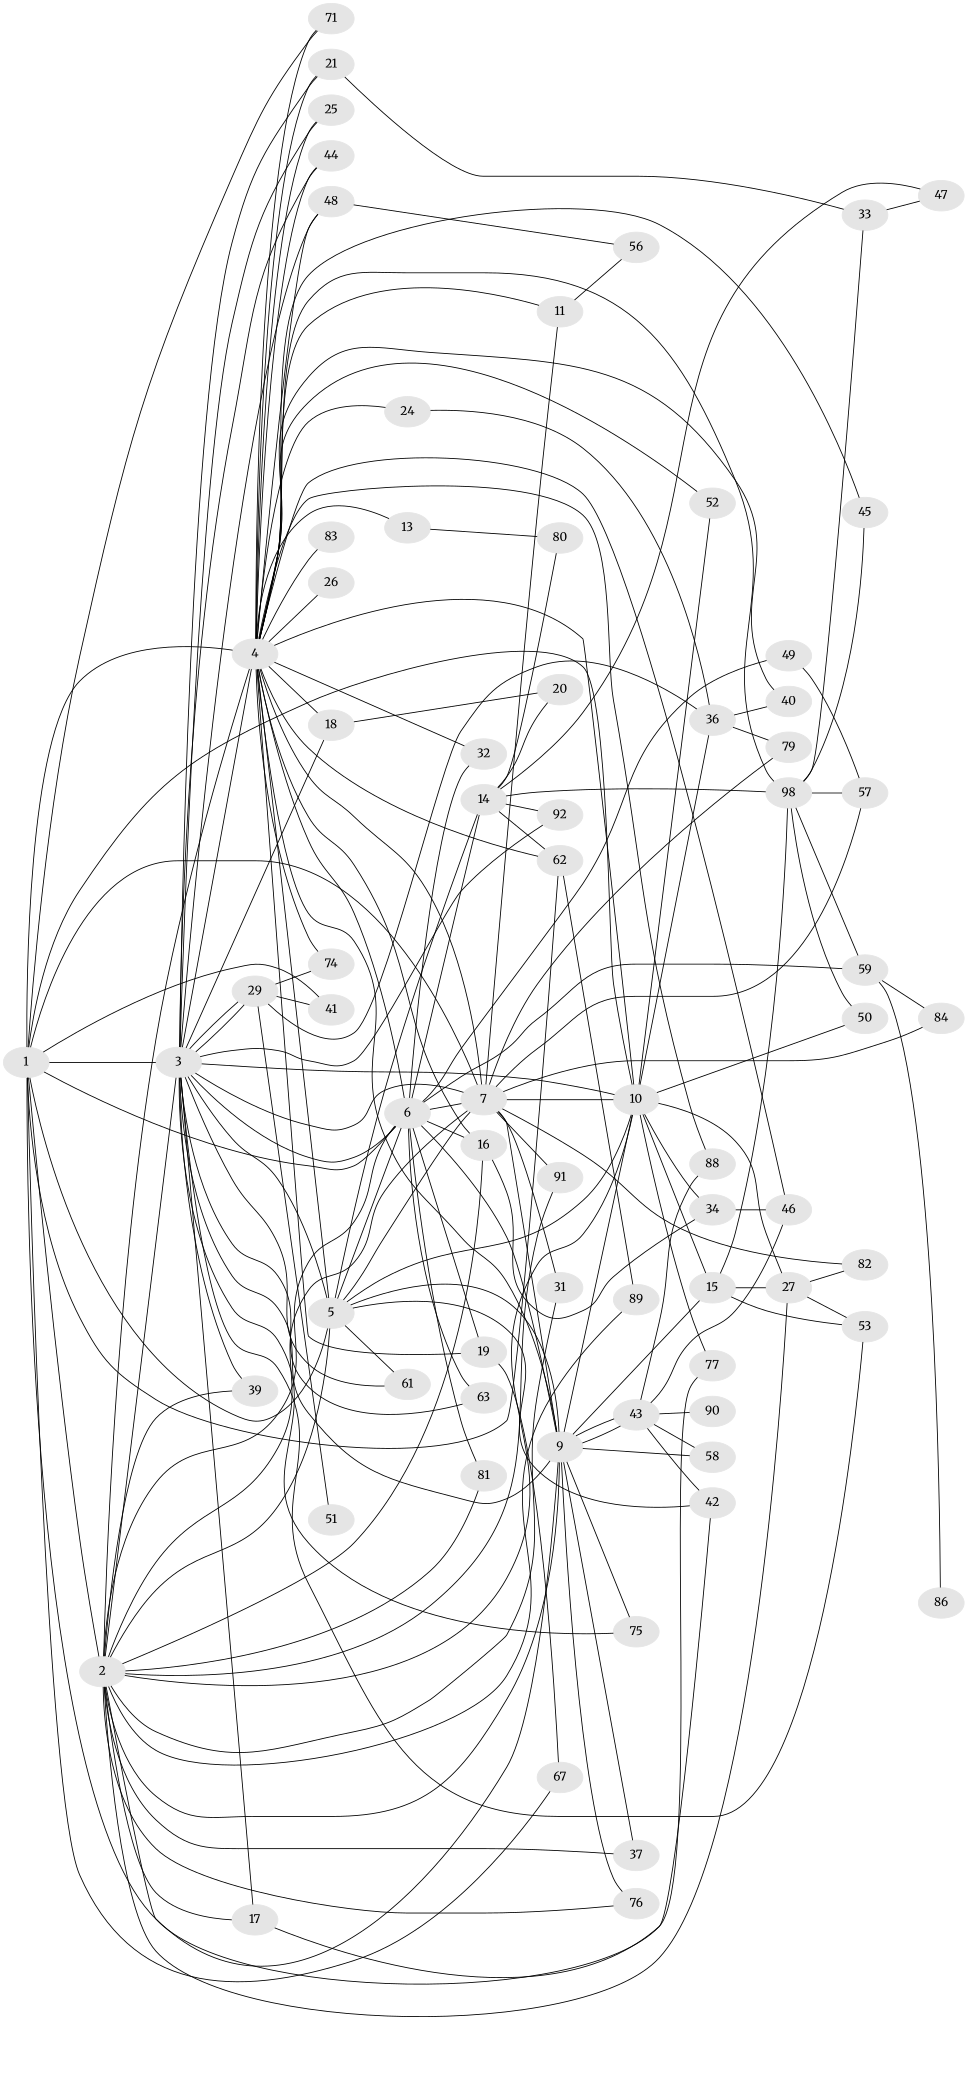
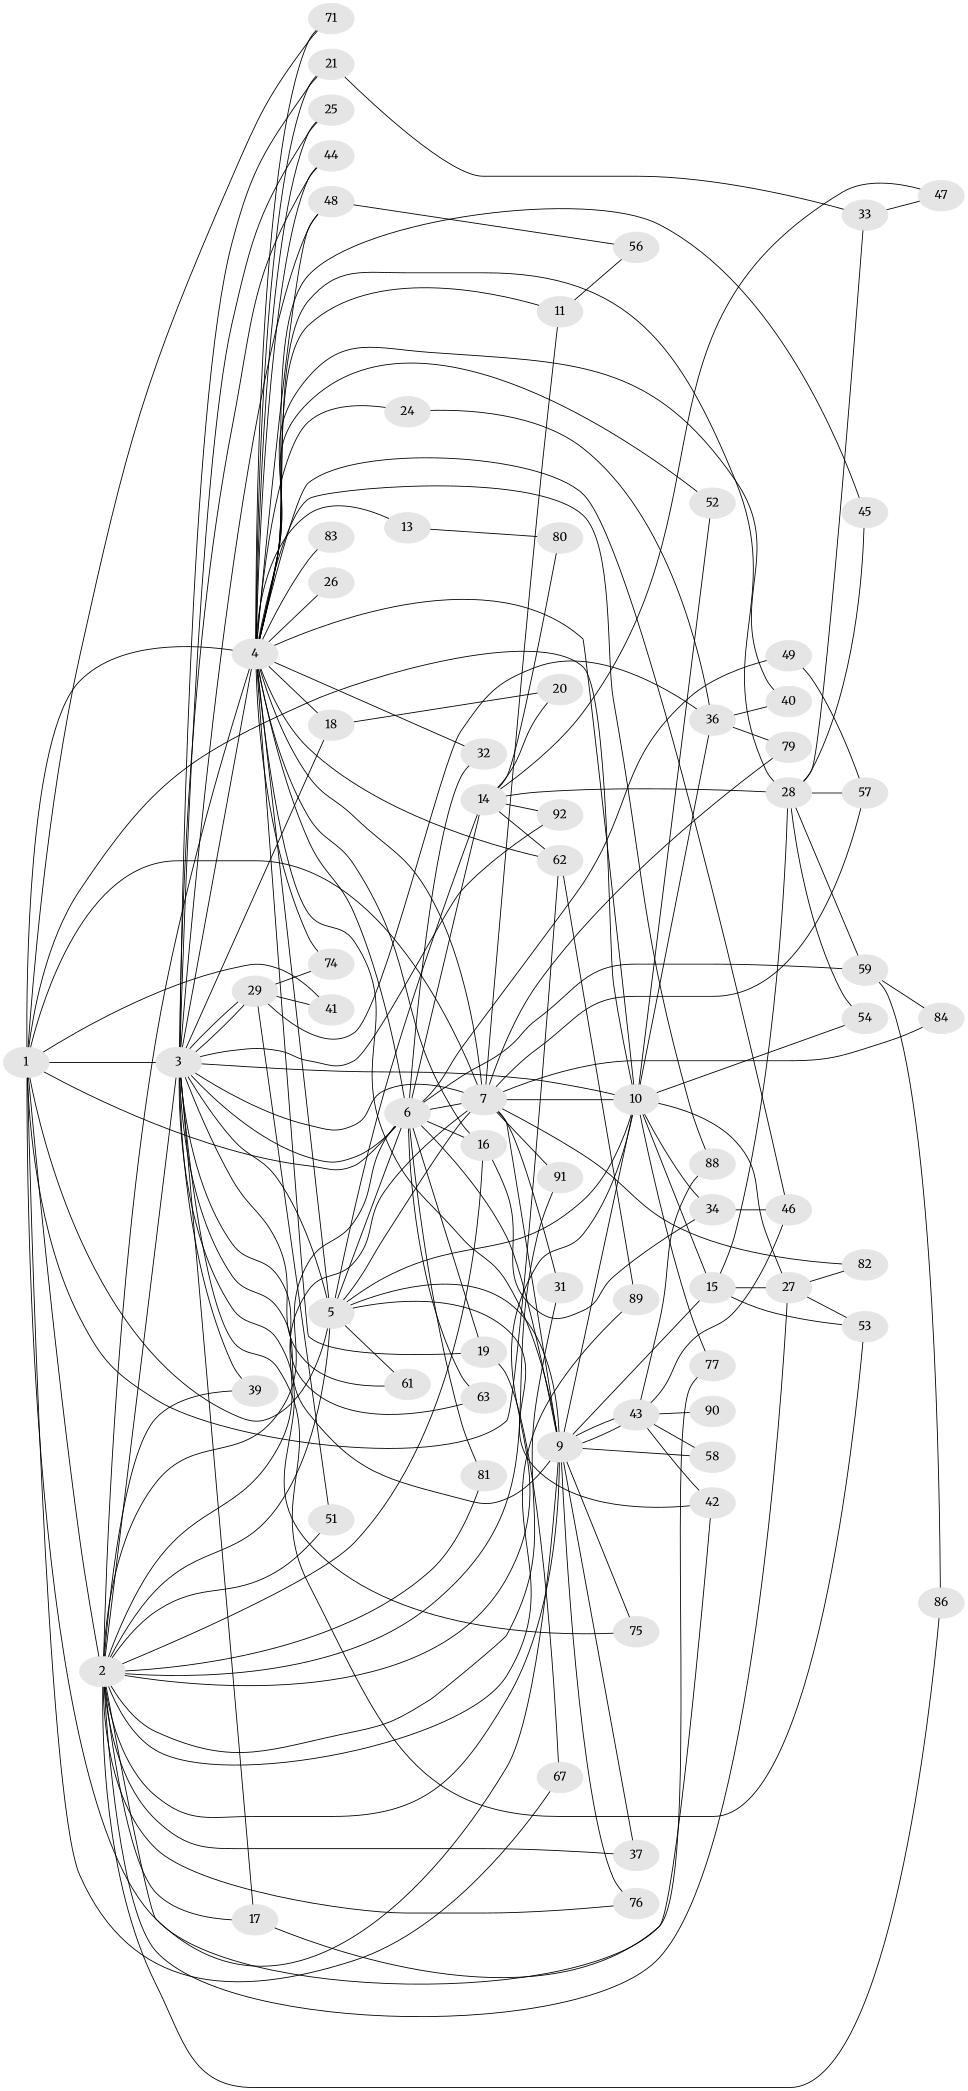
node "98": label "98" -> "28"
node "50": label "50" -> "54"
edge "51" -- "2": added
edge "86" -- "2": added
